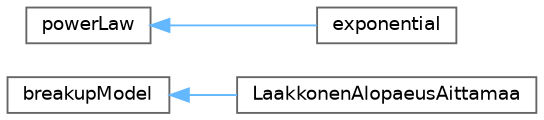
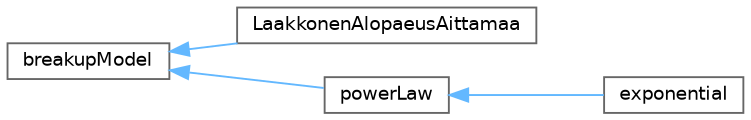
edge "powerLaw" -> "breakupModel": added
